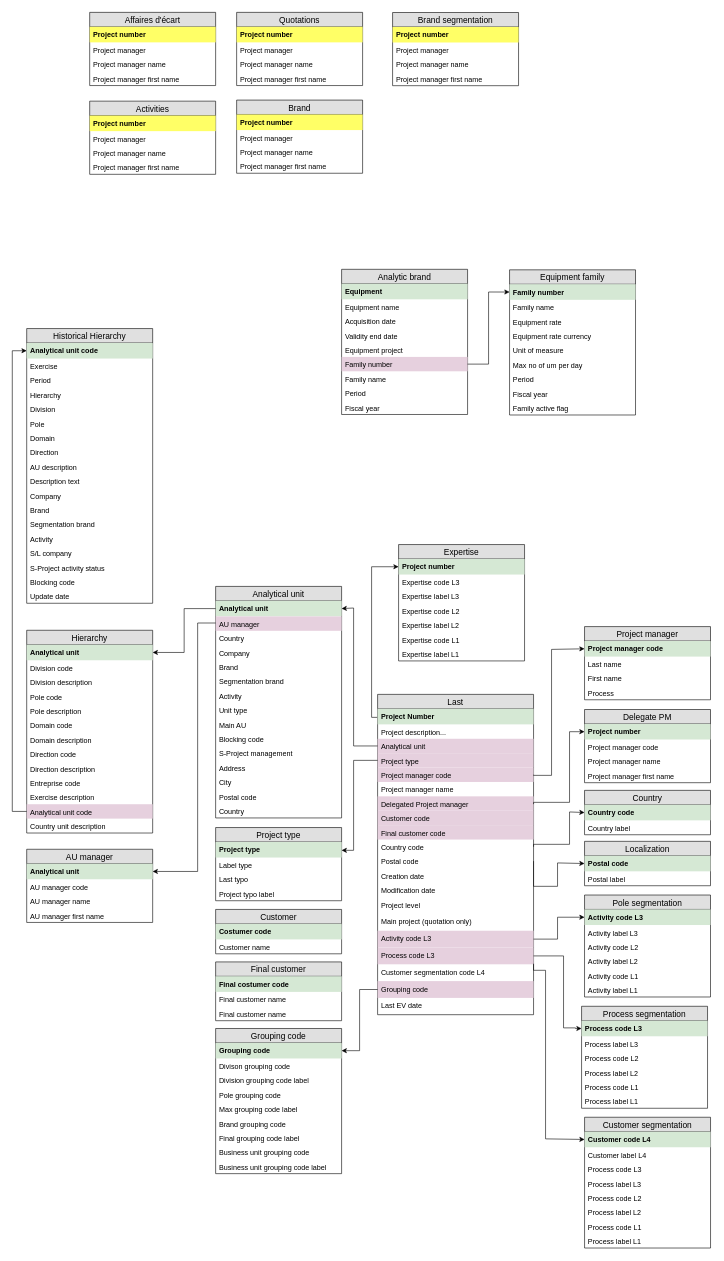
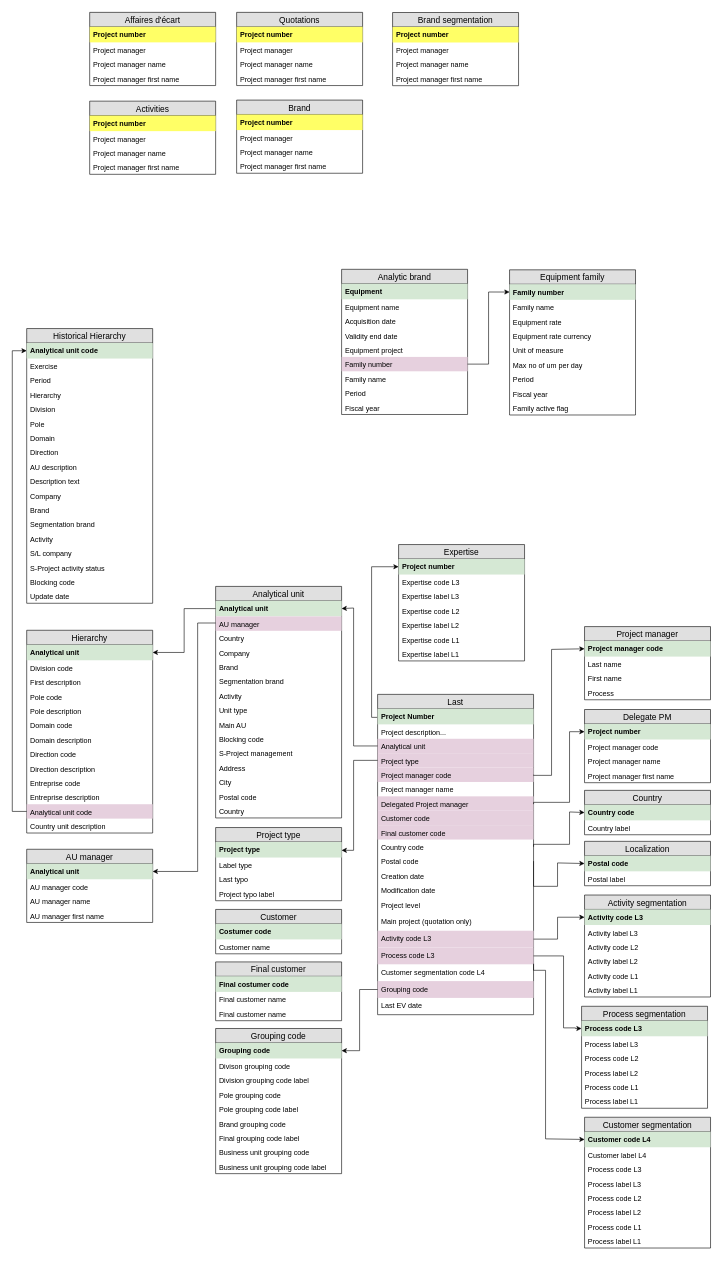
node "Division description": label "Division description" -> "First description"
node "Exercise description": label "Exercise description" -> "Entreprise description"
node "Pole segmentation": label "Pole segmentation" -> "Activity segmentation"
node "Max grouping code label": label "Max grouping code label" -> "Pole grouping code label"
